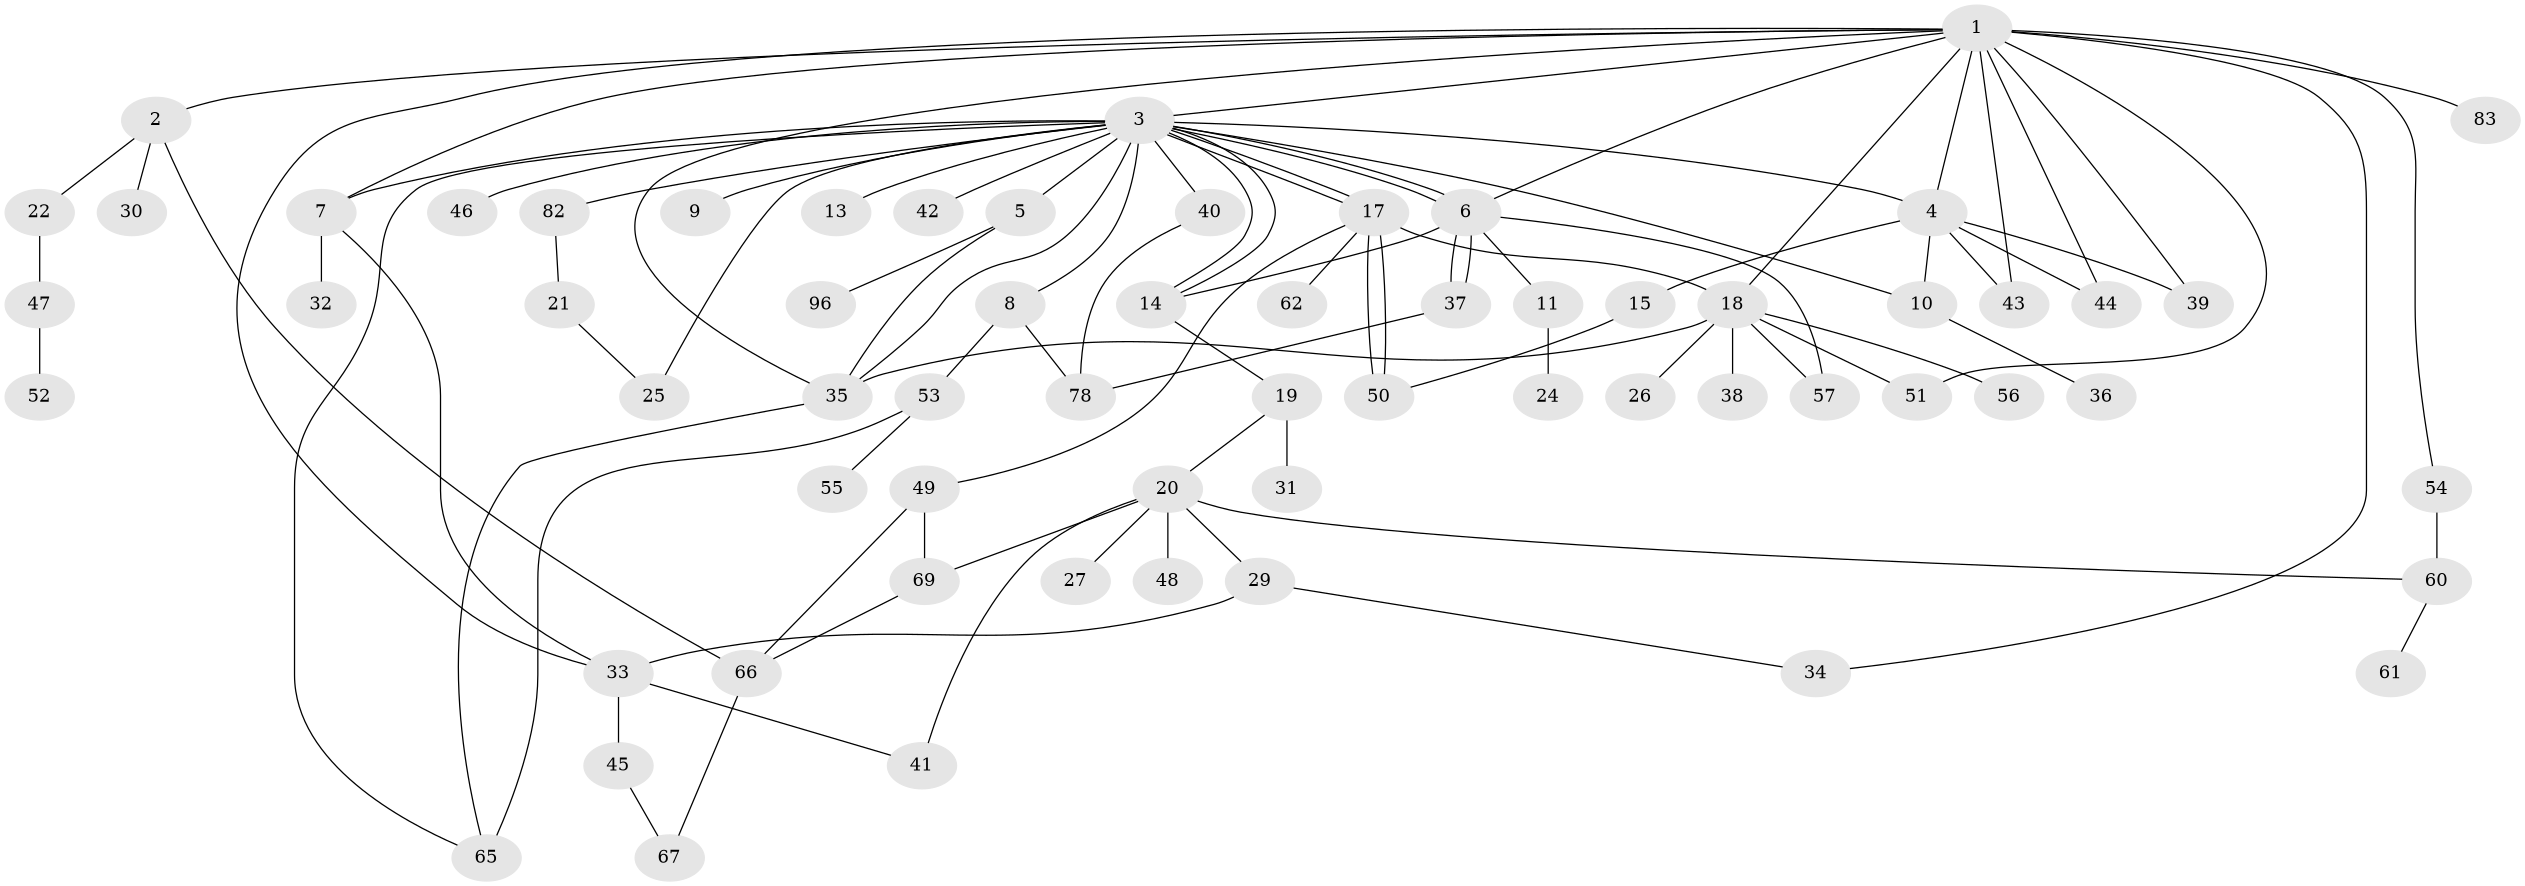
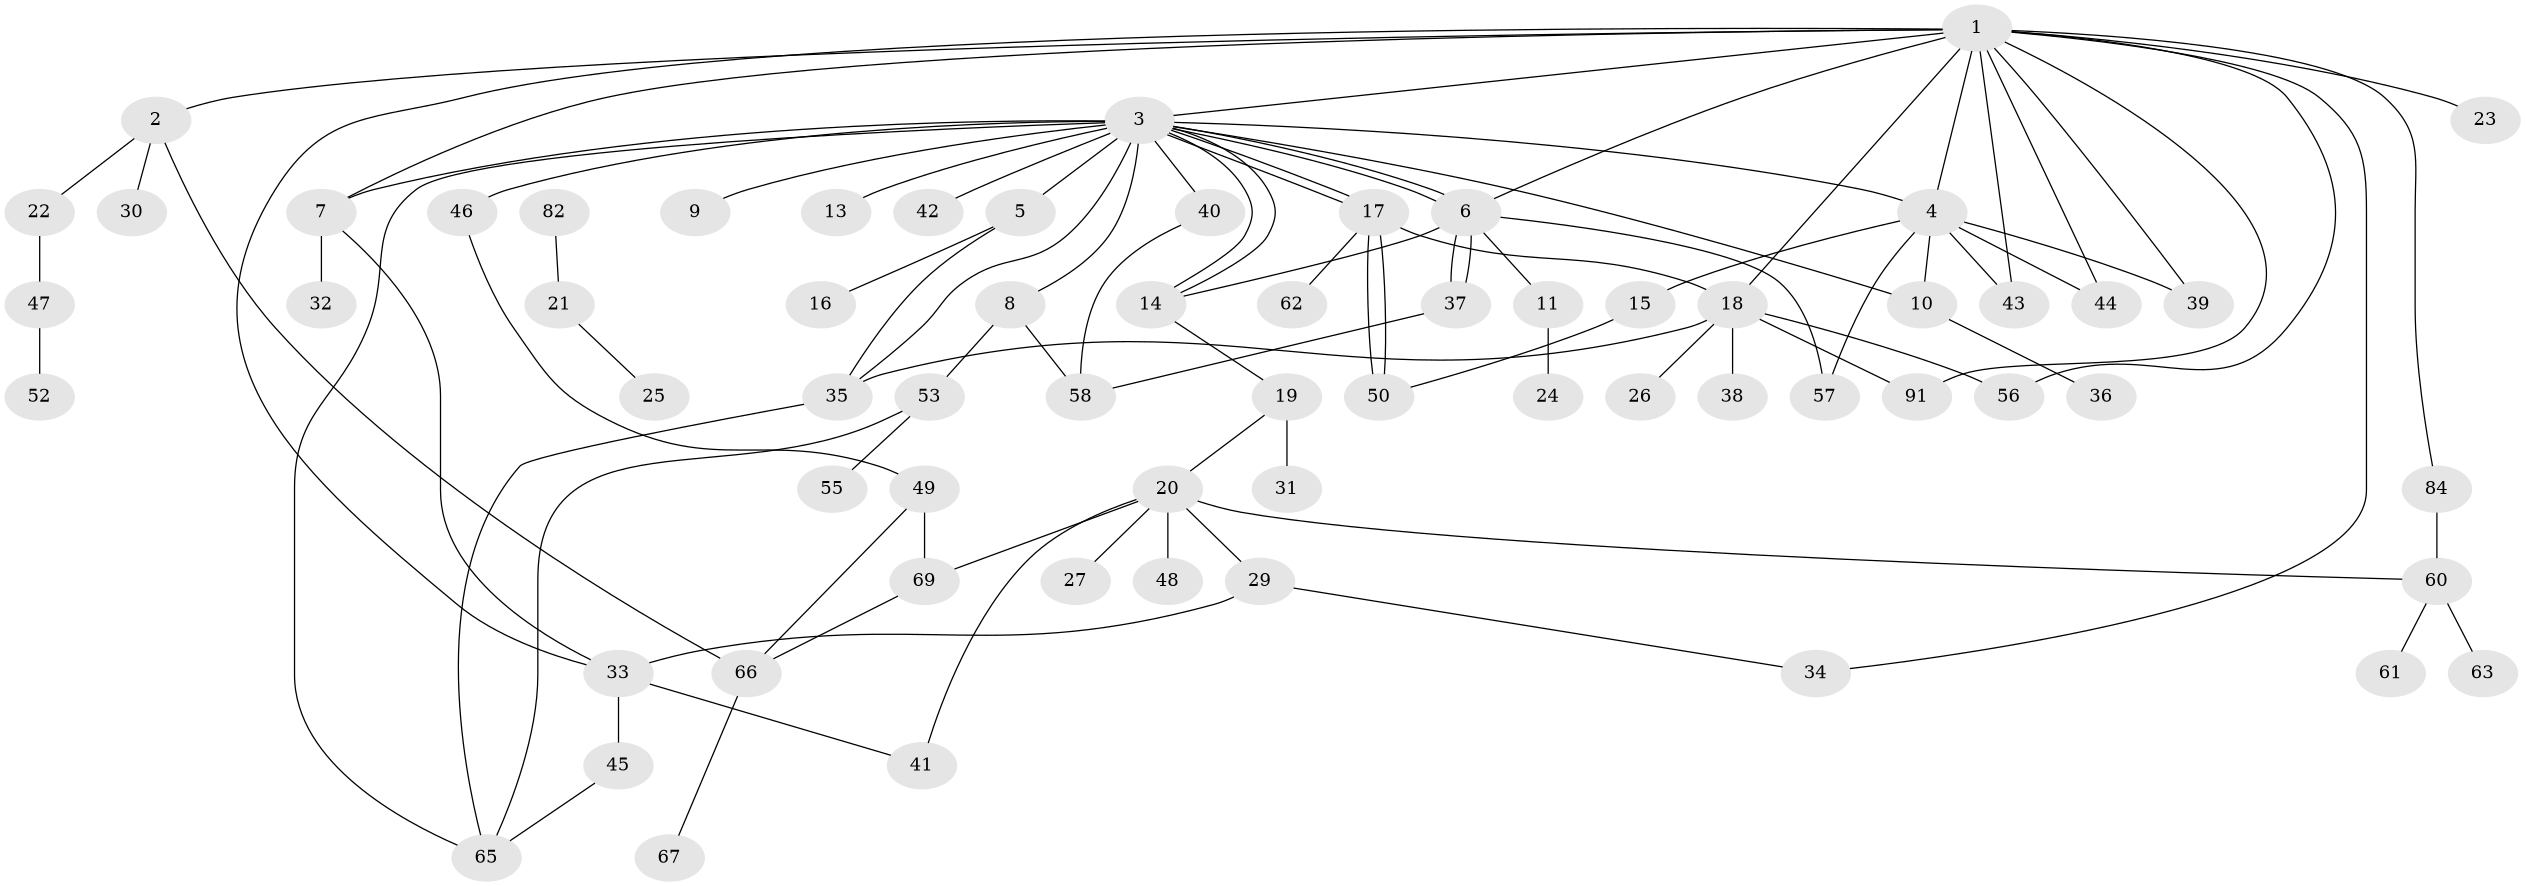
edge "1" -- "35": now "1" -- "56"
node "83": label "83" -> "23"
edge "3" -- "82": removed
edge "3" -- "25": removed
node "96": label "96" -> "16"
edge "18" -- "57": now "4" -- "57"
edge "17" -- "49": now "46" -- "49"
node "78": label "78" -> "58"
node "51": label "51" -> "91"
node "54": label "54" -> "84"
node "63": added
edge "45" -- "67": now "45" -- "65"
